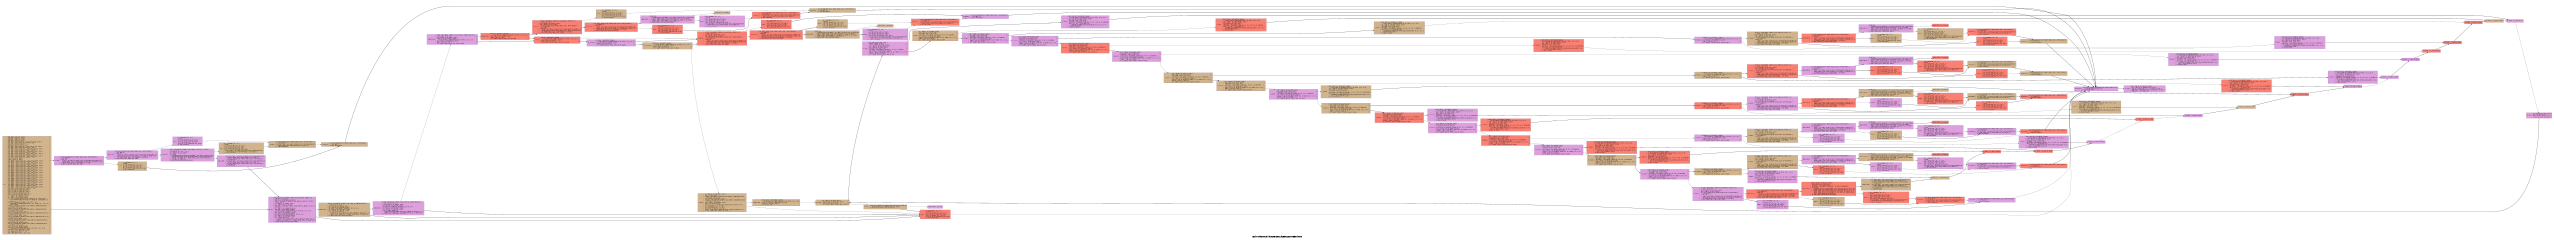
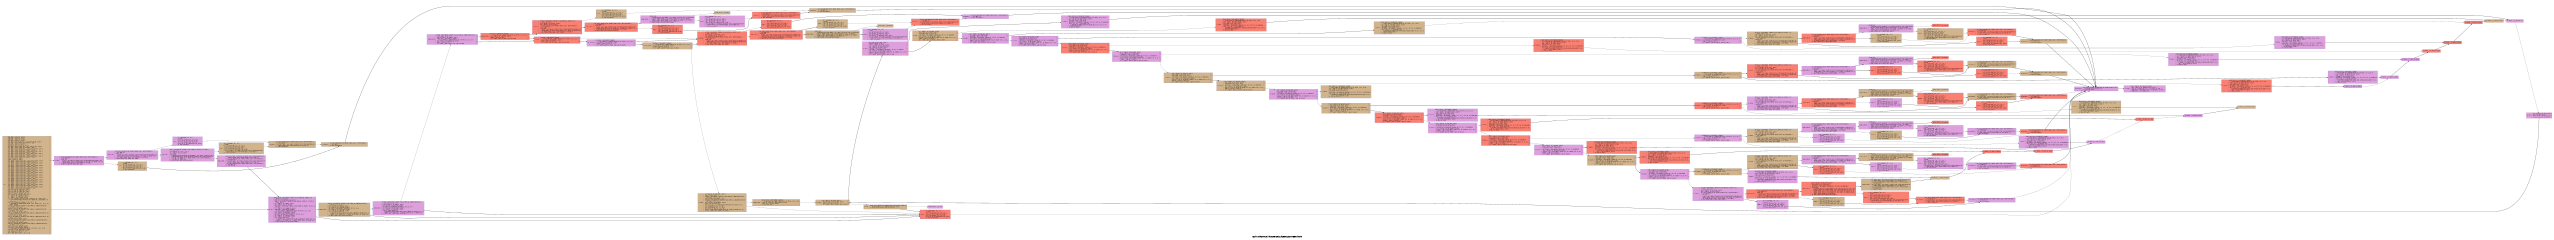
node "if.end332:": removed
